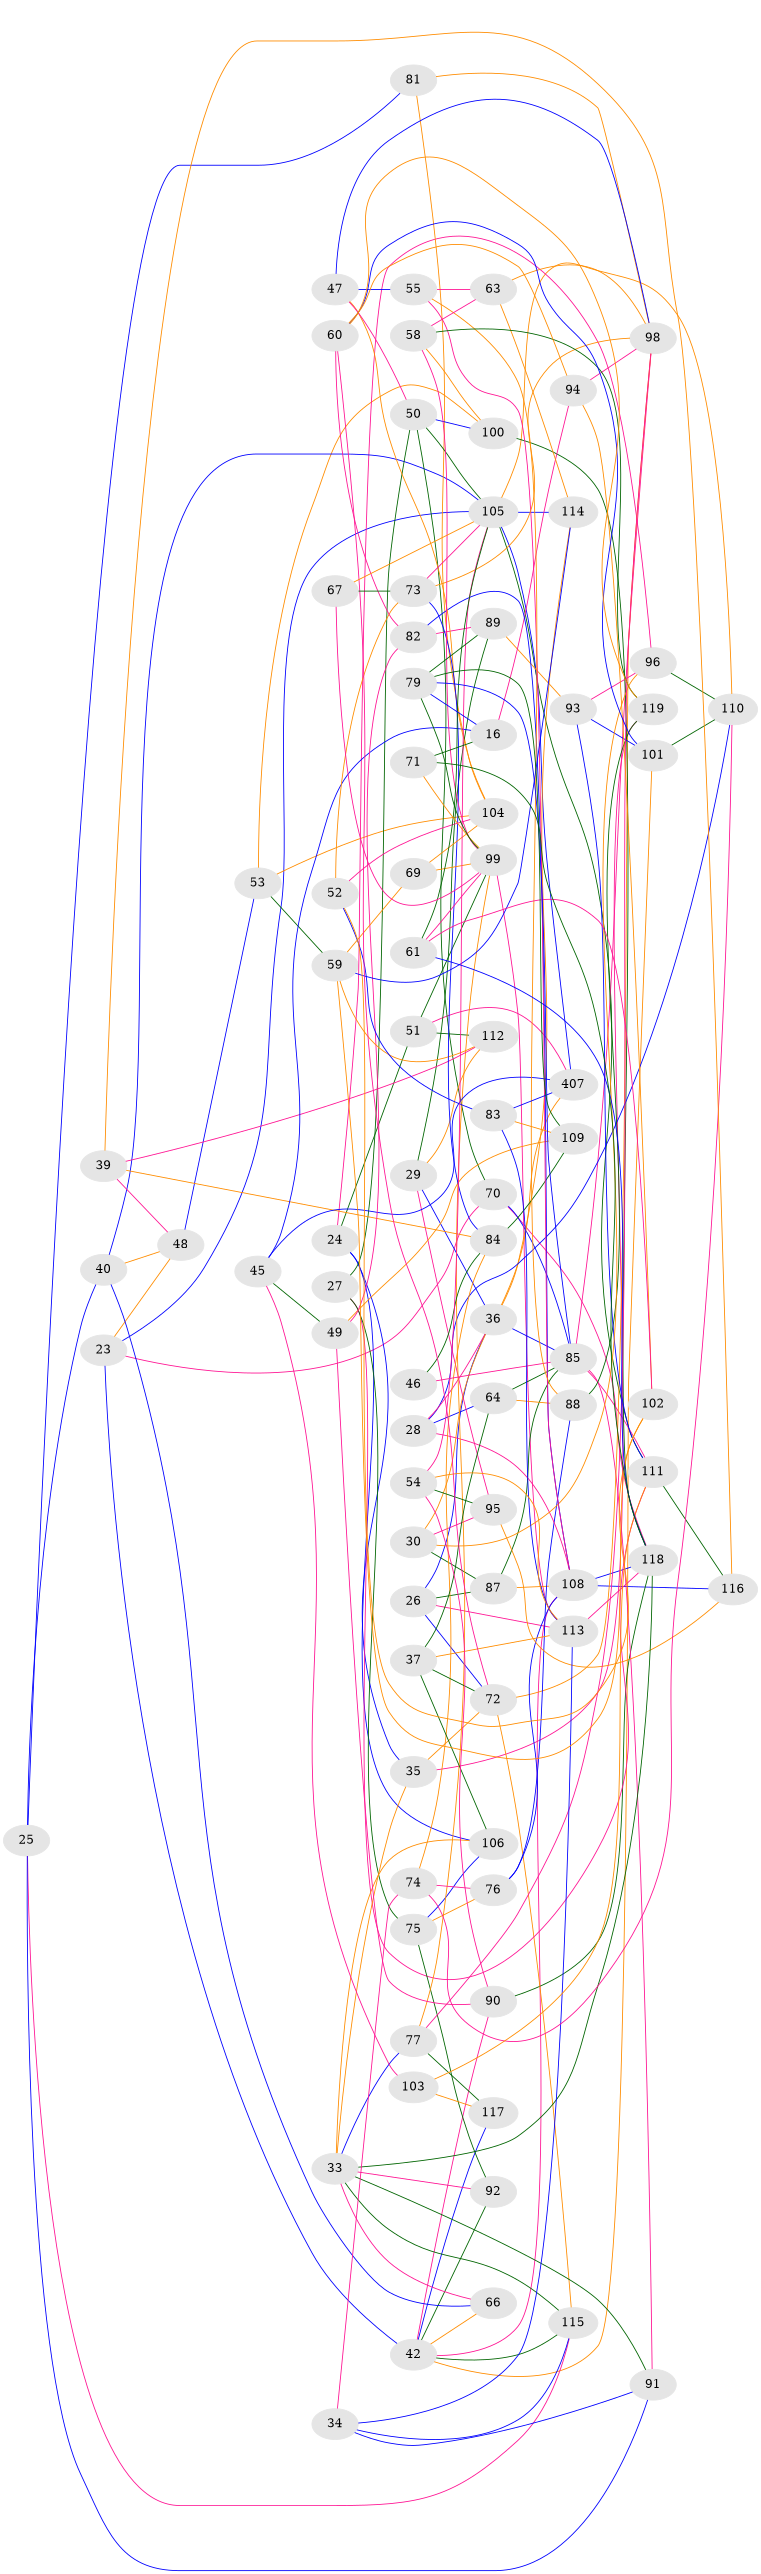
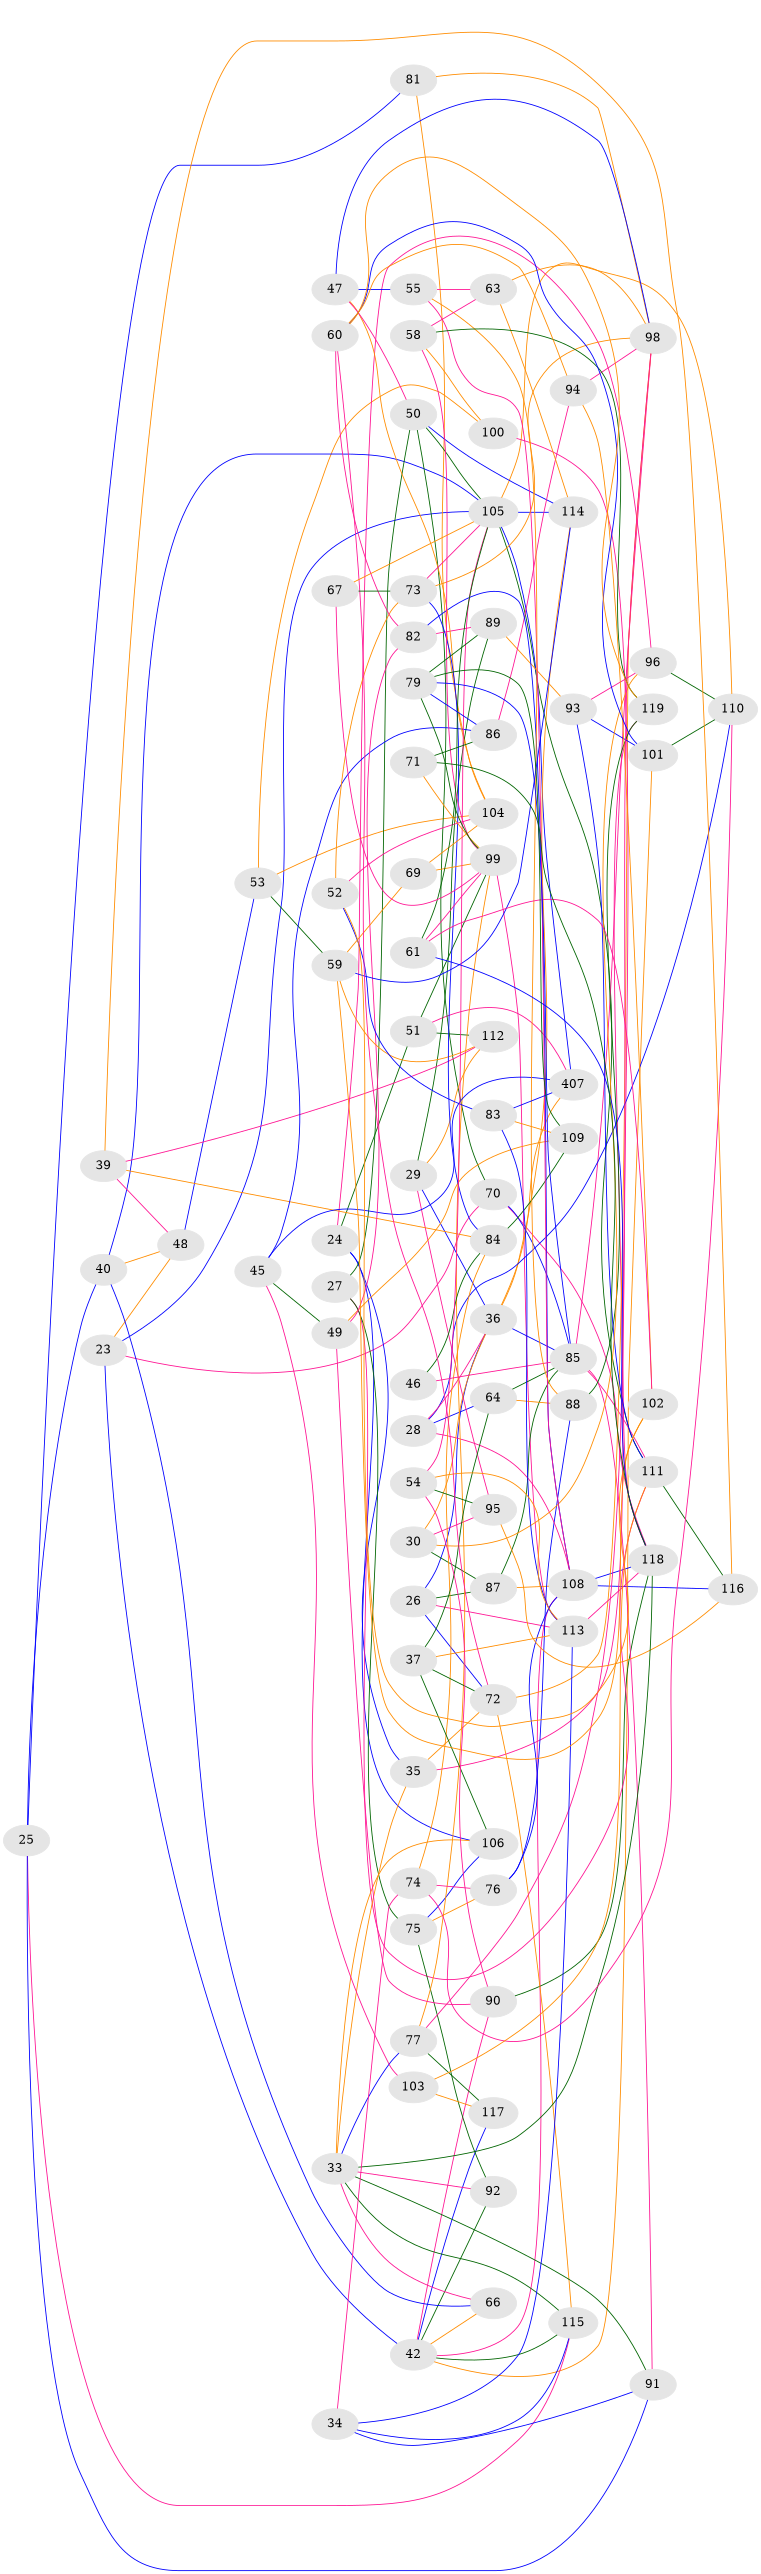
edge "50" -- "100": now "50" -- "114"
node "16": label "16" -> "86"
edge "100" -- "118": color darkgreen -> deeppink
